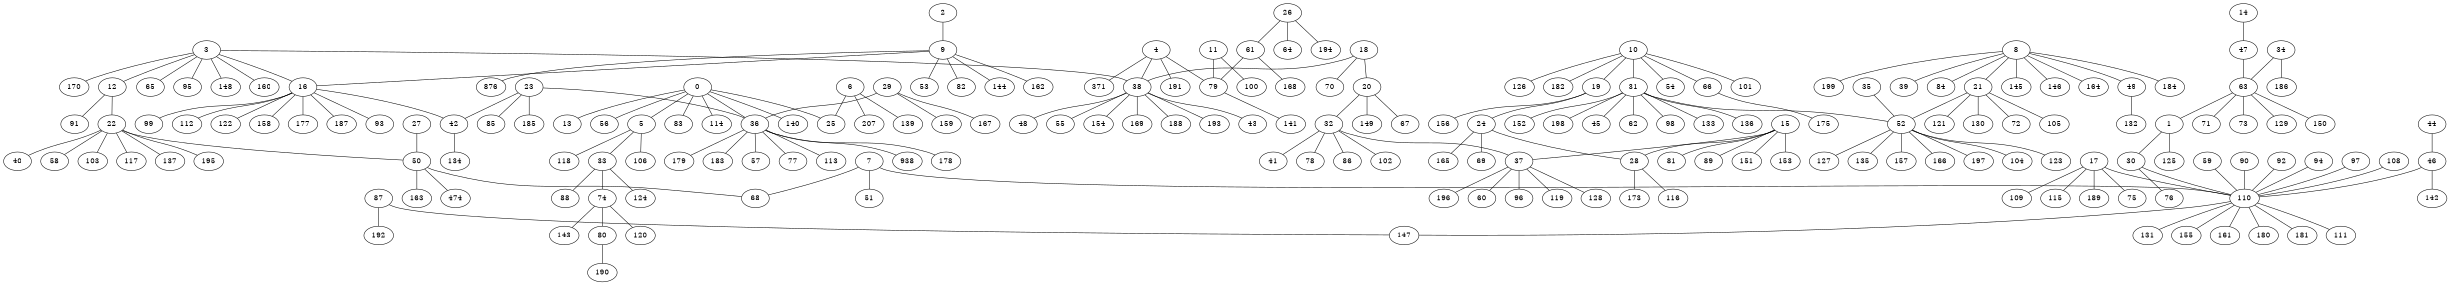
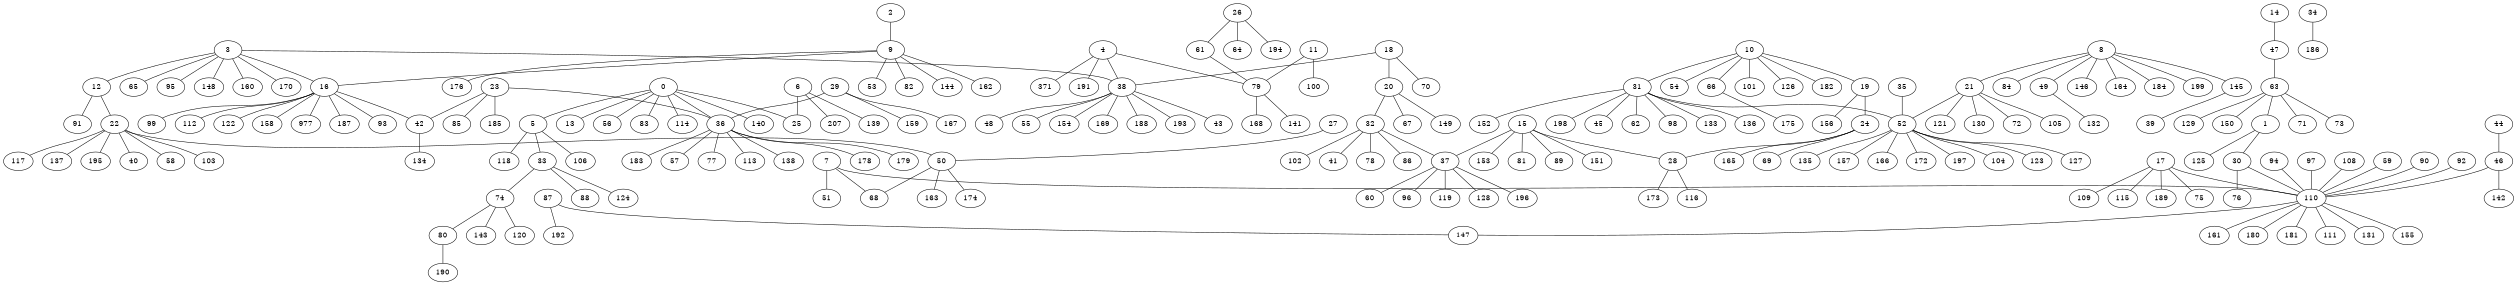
edge "61" -- "168": now "79" -- "168"
edge "8" -- "39": now "145" -- "39"
edge "34" -- "63": removed
node "876": label "876" -> "176"
node "177": label "177" -> "977"
node "938": label "938" -> "138"
node "172": added
node "474": label "474" -> "174"
